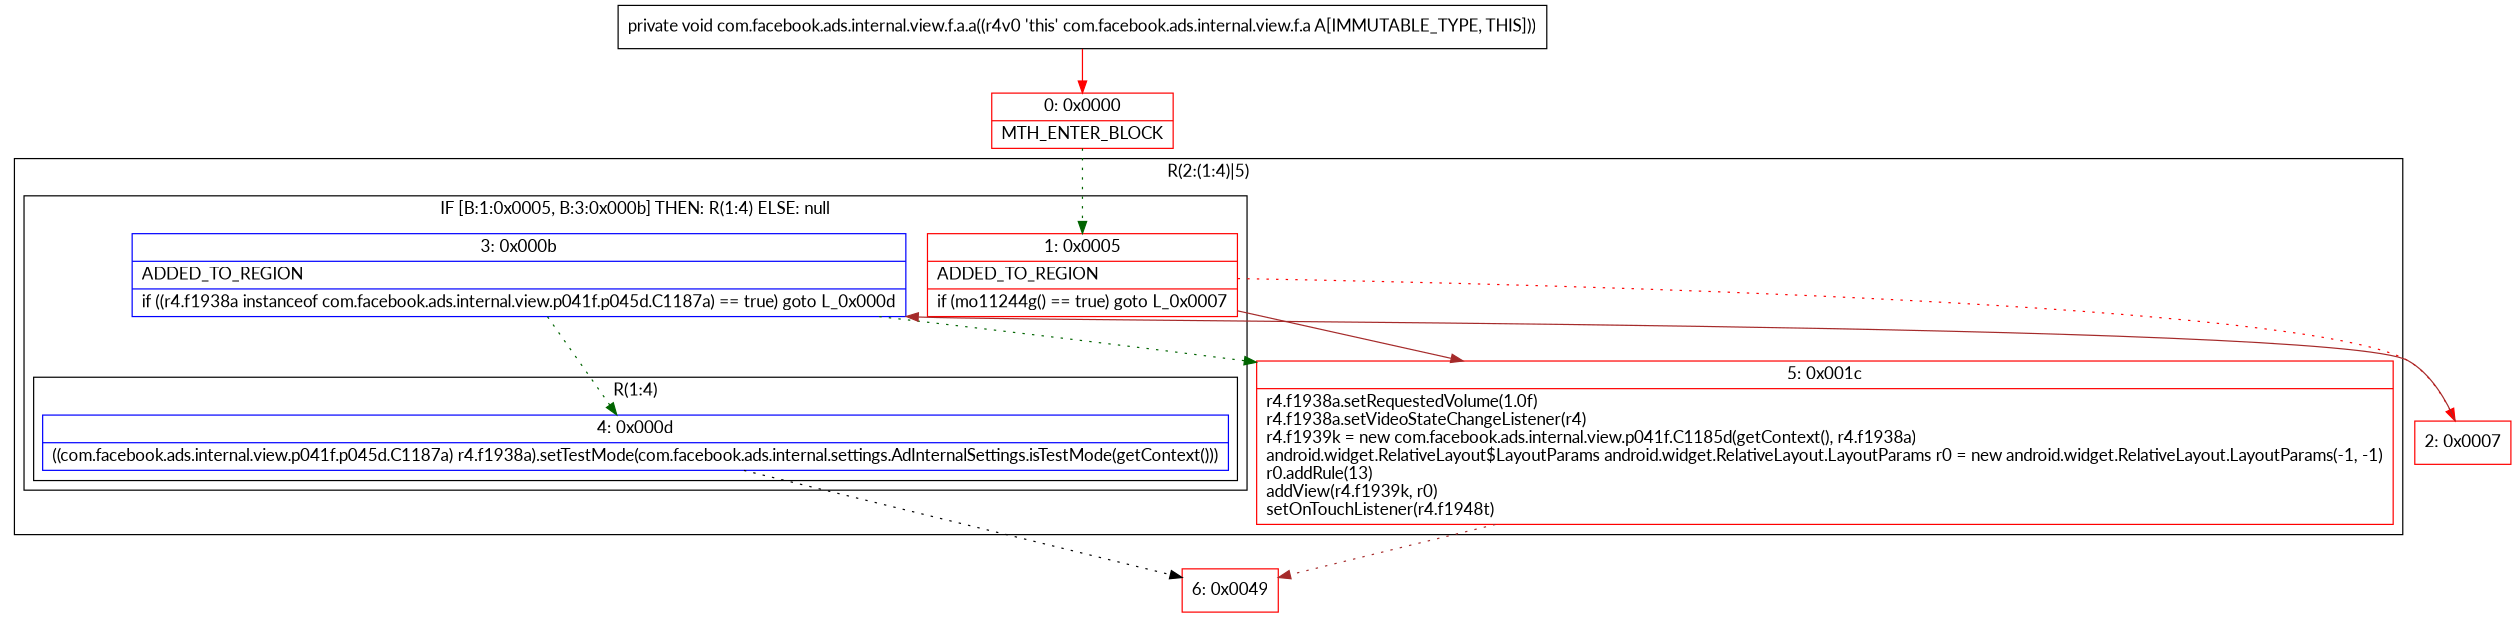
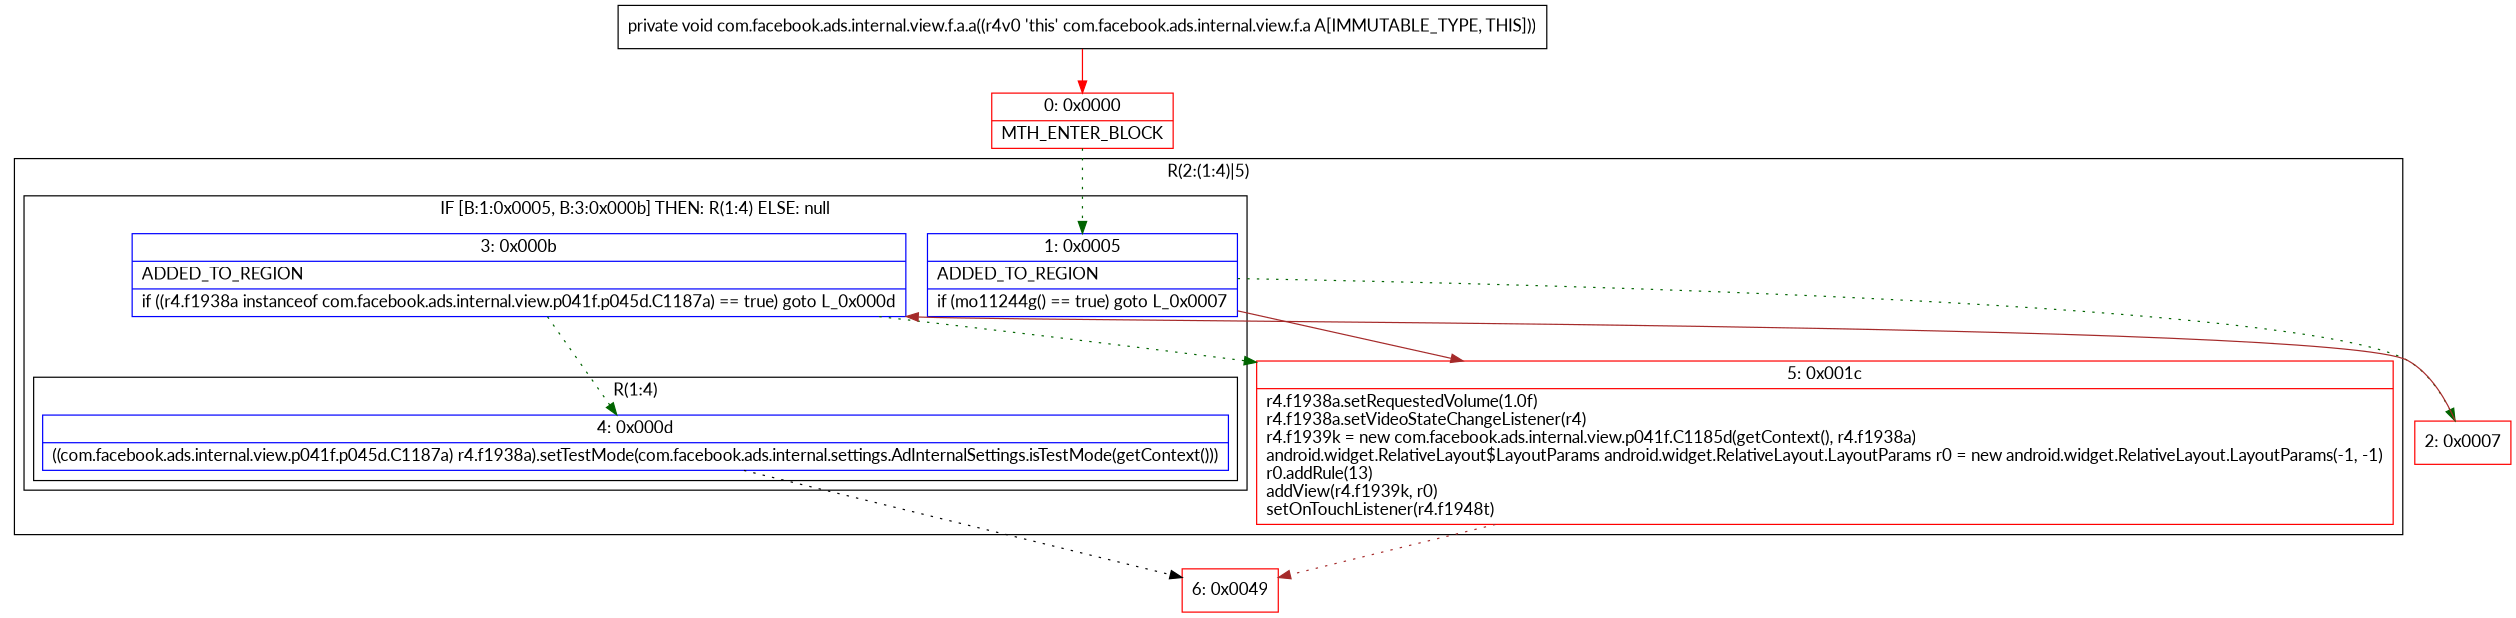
node "1: 0x0005": color red -> blue
edge "1: 0x0005" -> "2: 0x0007": color red -> darkgreen
